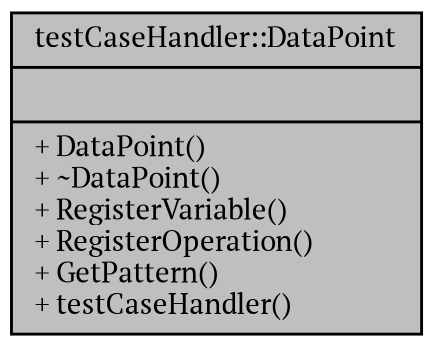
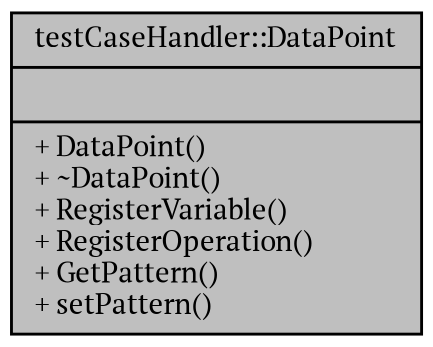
node "testCaseHandler::DataPoint": text "+ testCaseHandler()" -> "+ setPattern()"
